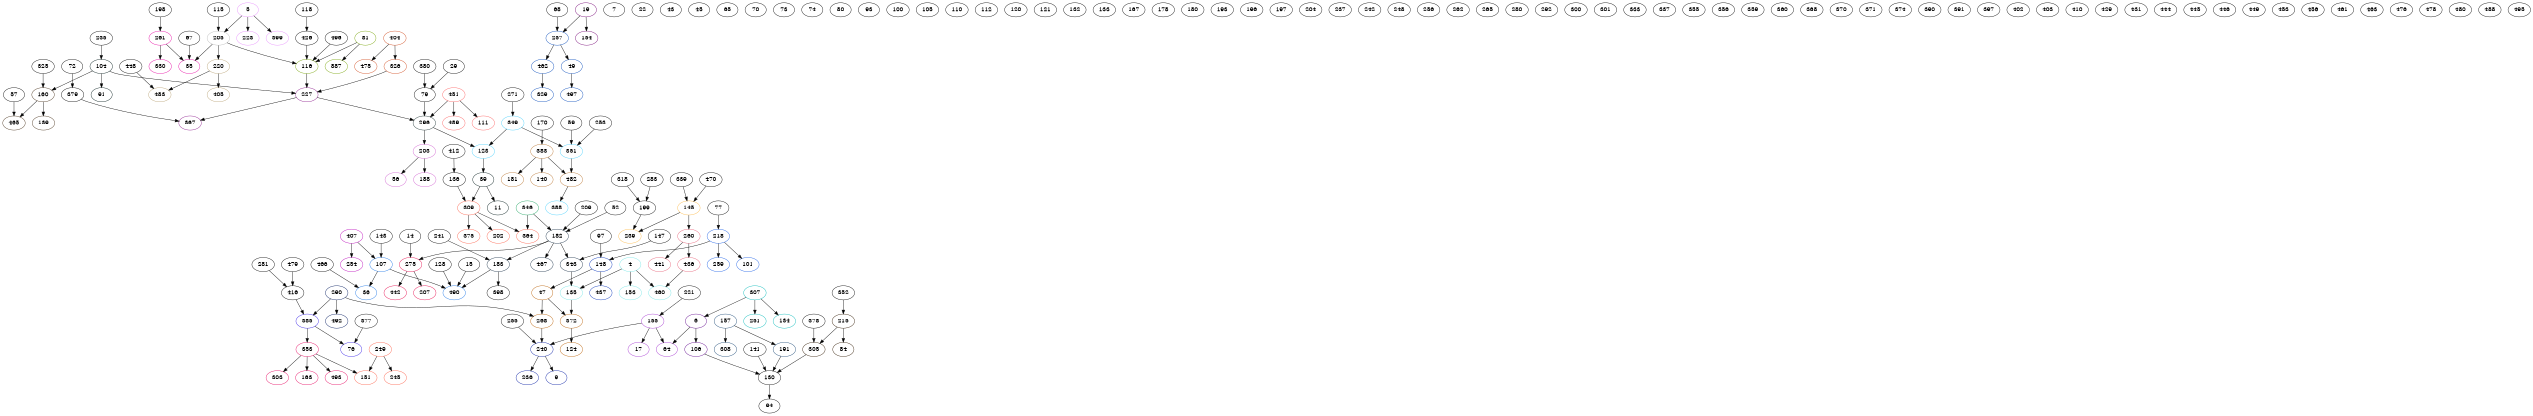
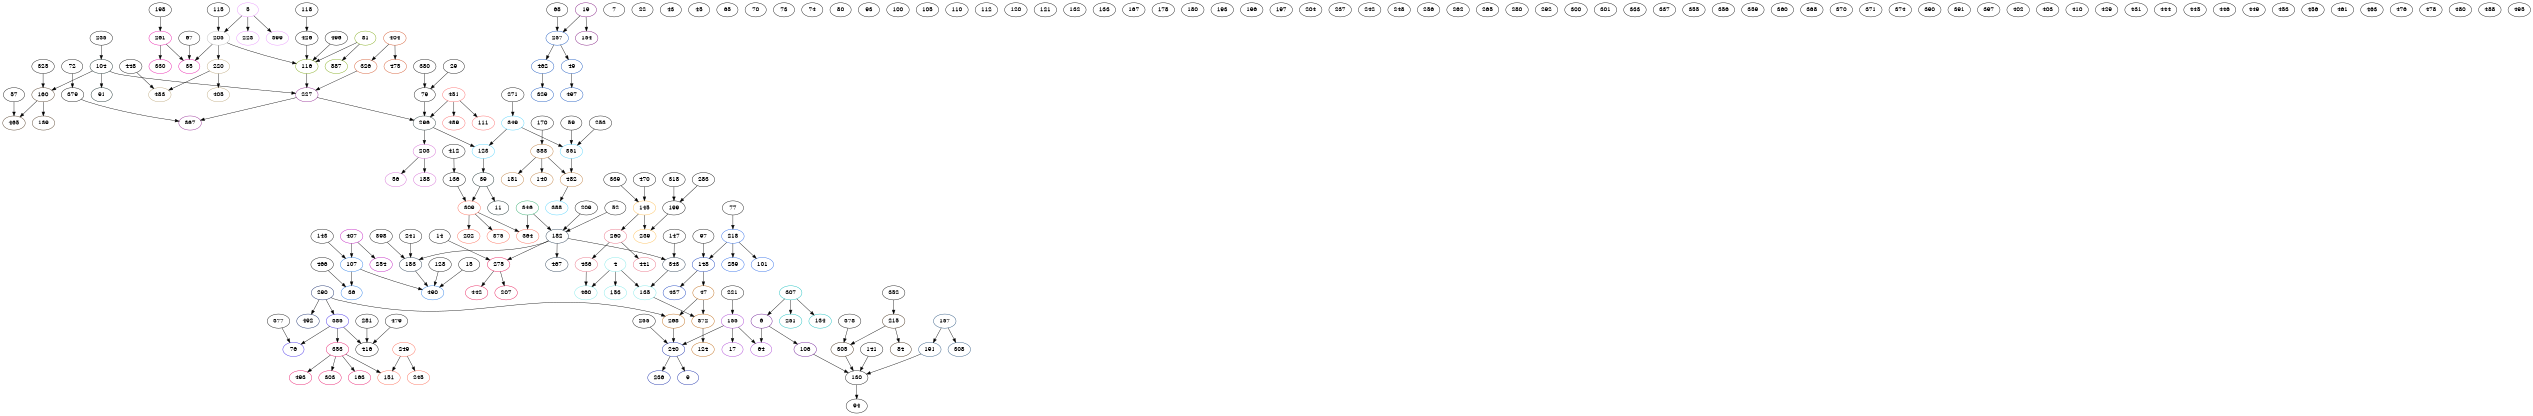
edge "183" -> "398": reversed
edge "416" -> "385": reversed
